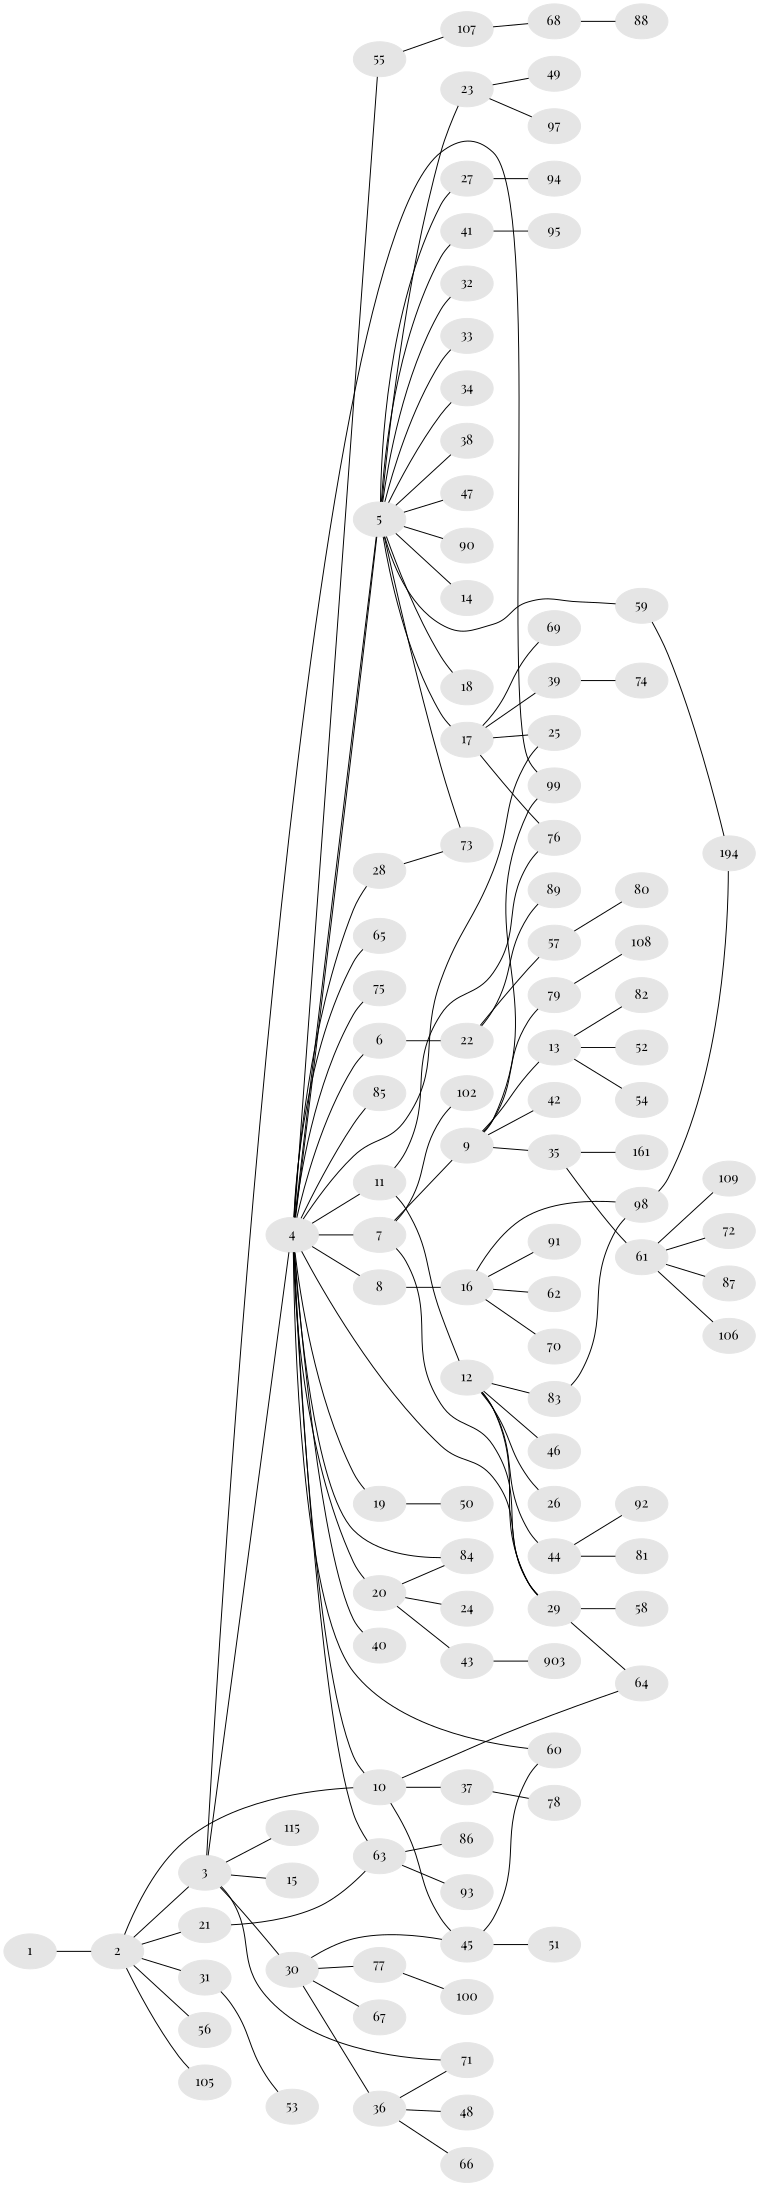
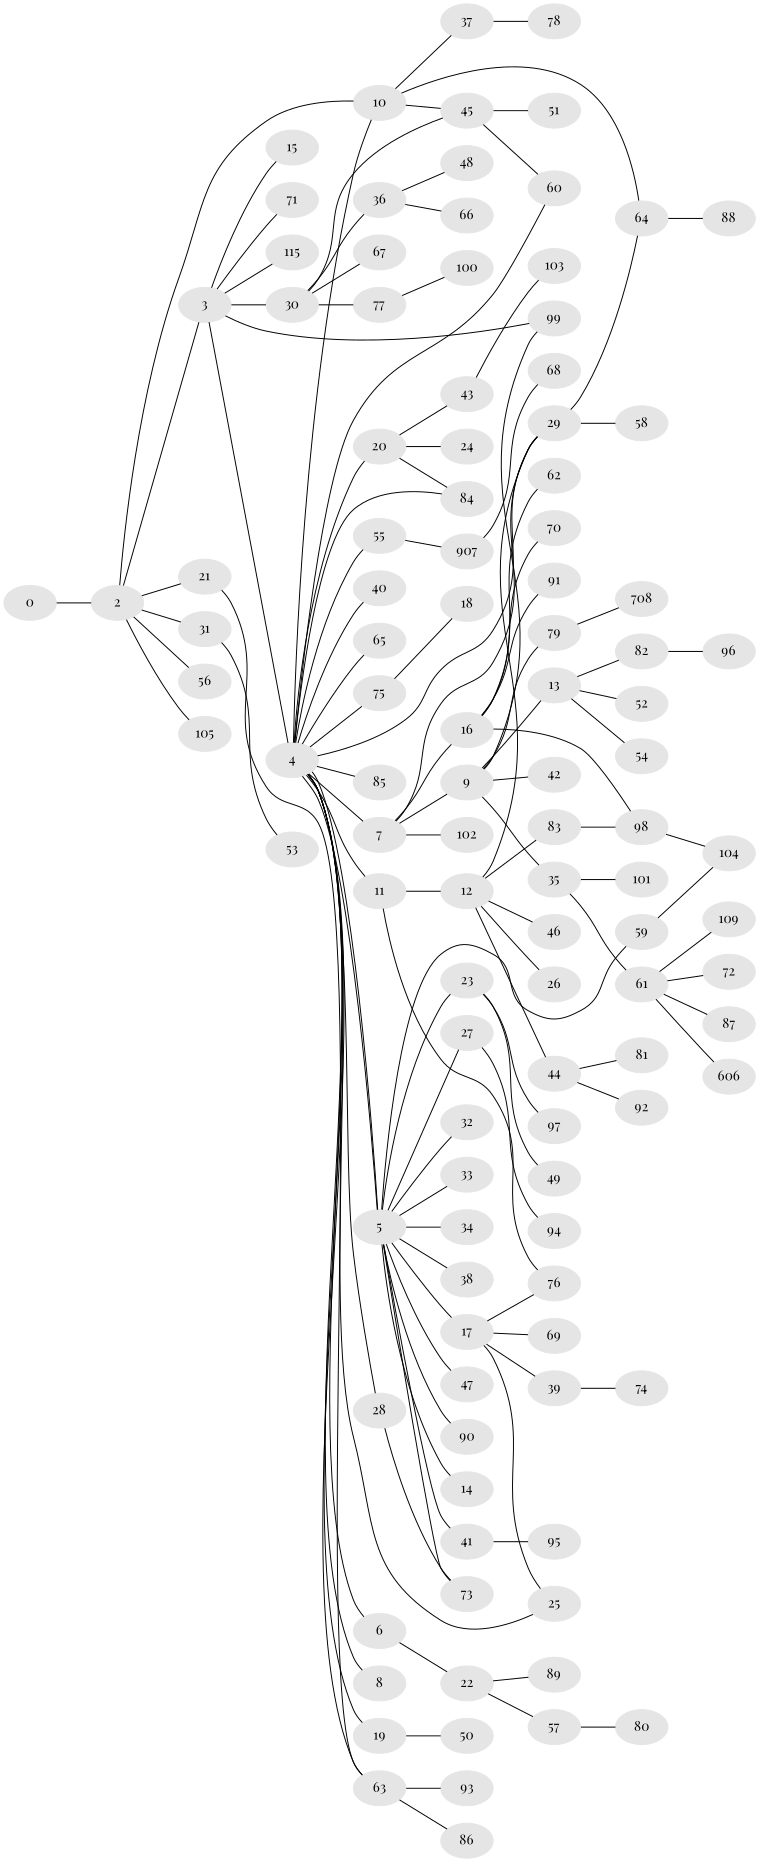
edge "68" -- "88": now "64" -- "88"
node "107": label "107" -> "907"
edge "5" -- "18": now "75" -- "18"
node "96": added
node "194": label "194" -> "104"
node "108": label "108" -> "708"
node "161": label "161" -> "101"
edge "8" -- "16": now "7" -- "16"
node "106": label "106" -> "606"
node "903": label "903" -> "103"
node "1": label "1" -> "0"
edge "71" -- "36": removed
